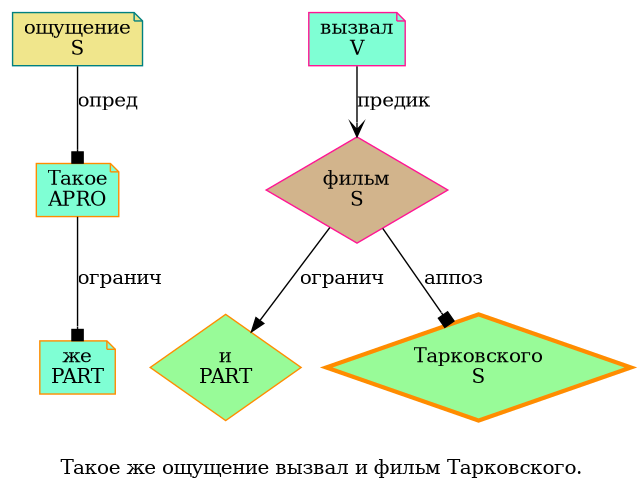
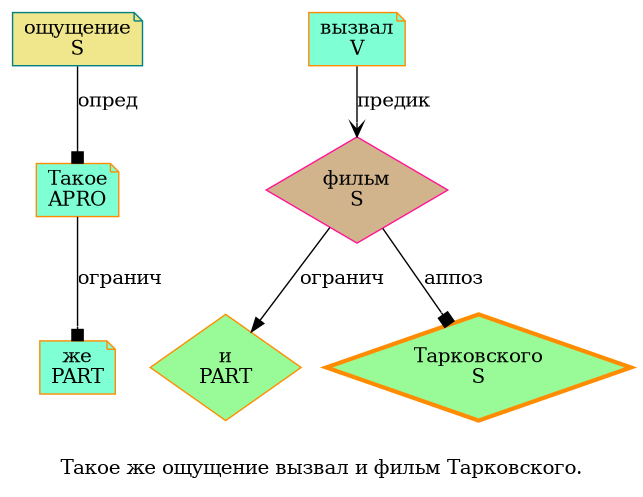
node "вызвал V": color deeppink -> darkorange
